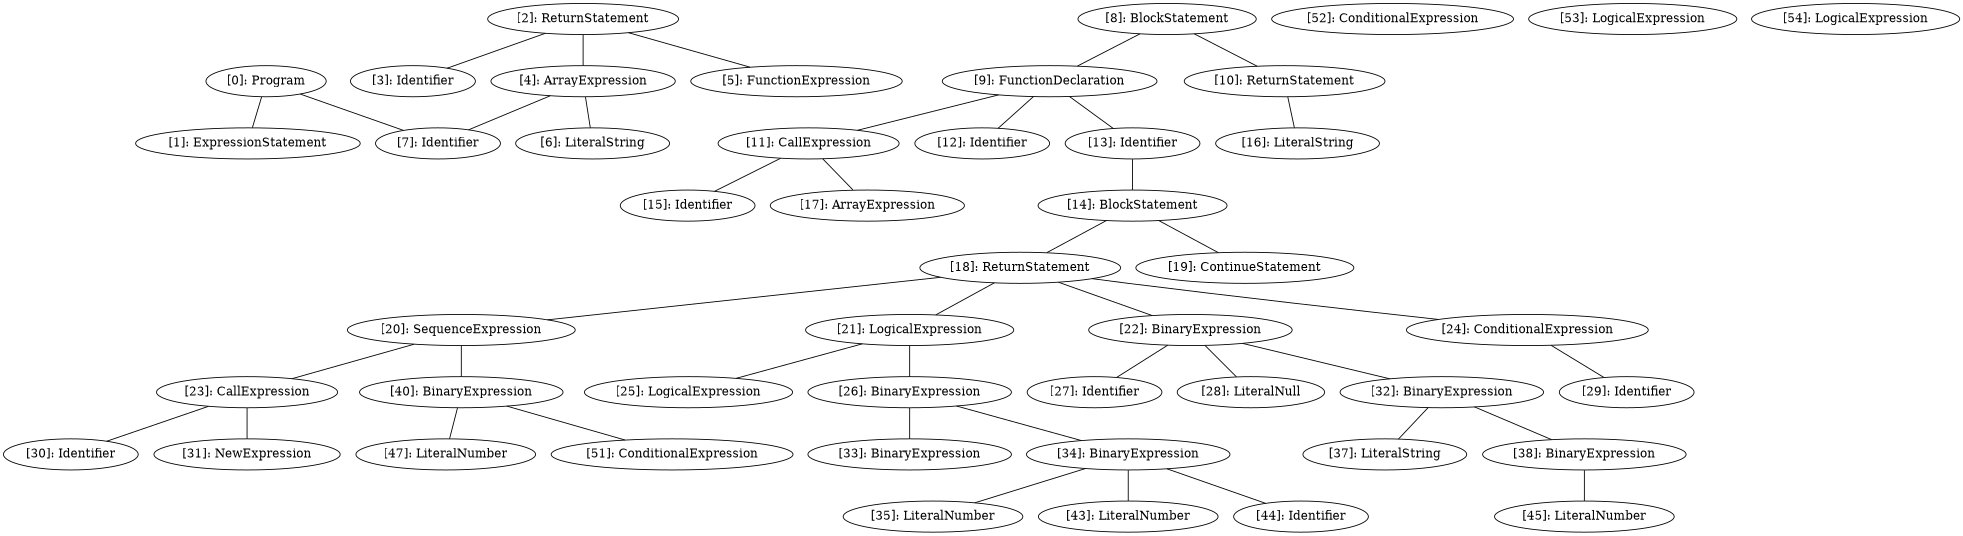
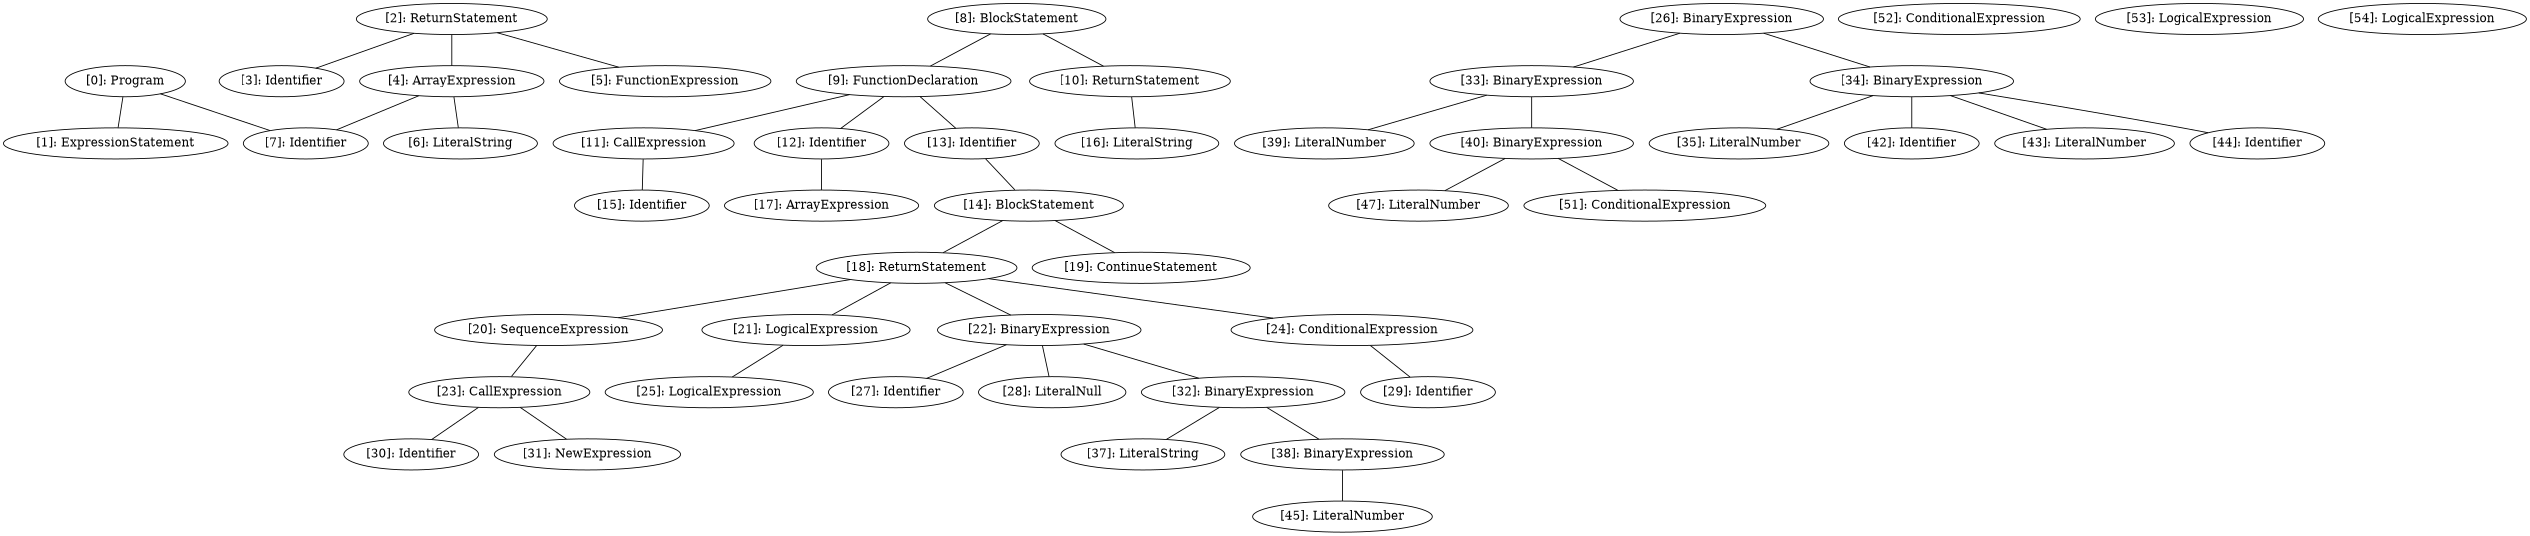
node "[39]: LiteralNumber": added
node "[42]: Identifier": added
edge "[11]: CallExpression" -- "[17]: ArrayExpression": now "[12]: Identifier" -- "[17]: ArrayExpression"
edge "[20]: SequenceExpression" -- "[40]: BinaryExpression": now "[33]: BinaryExpression" -- "[40]: BinaryExpression"
edge "[21]: LogicalExpression" -- "[26]: BinaryExpression": removed
